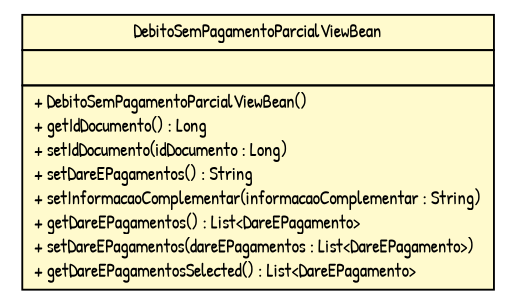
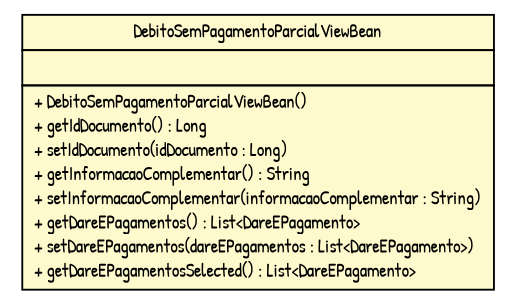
node "DebitoSemPagamentoParcialViewBean": text "+ setDareEPagamentos() : String" -> "+ getInformacaoComplementar() : String"
